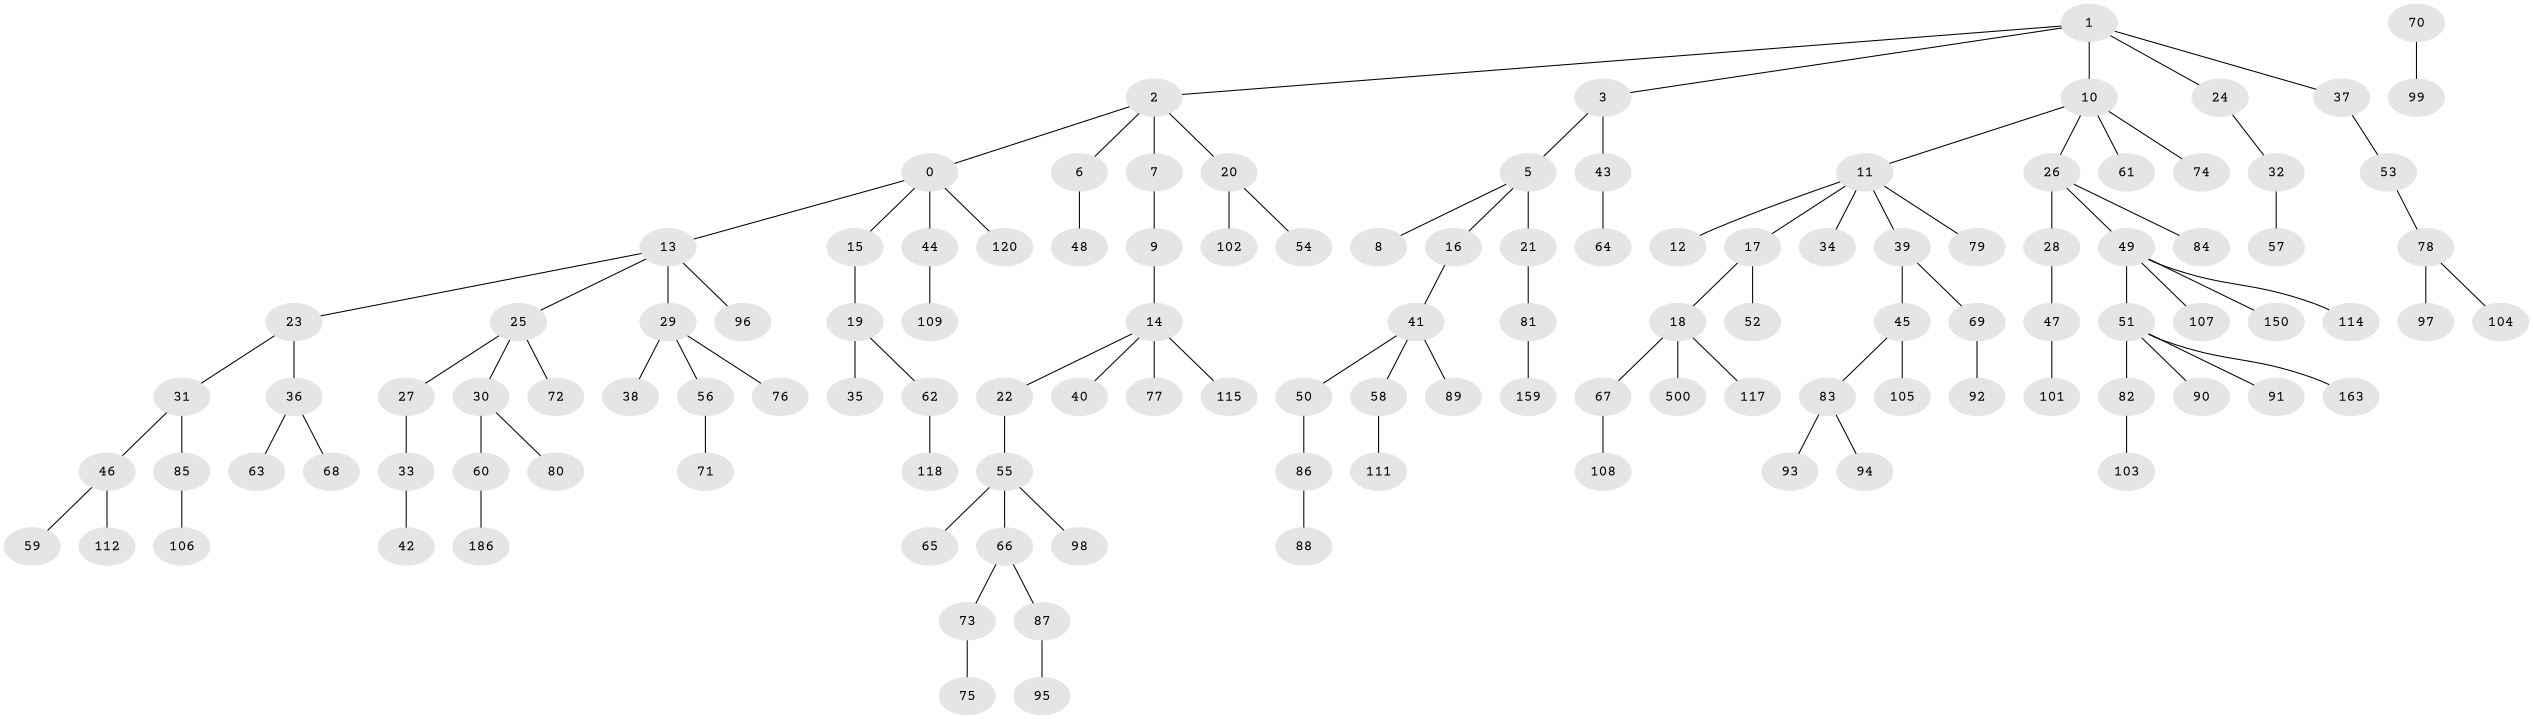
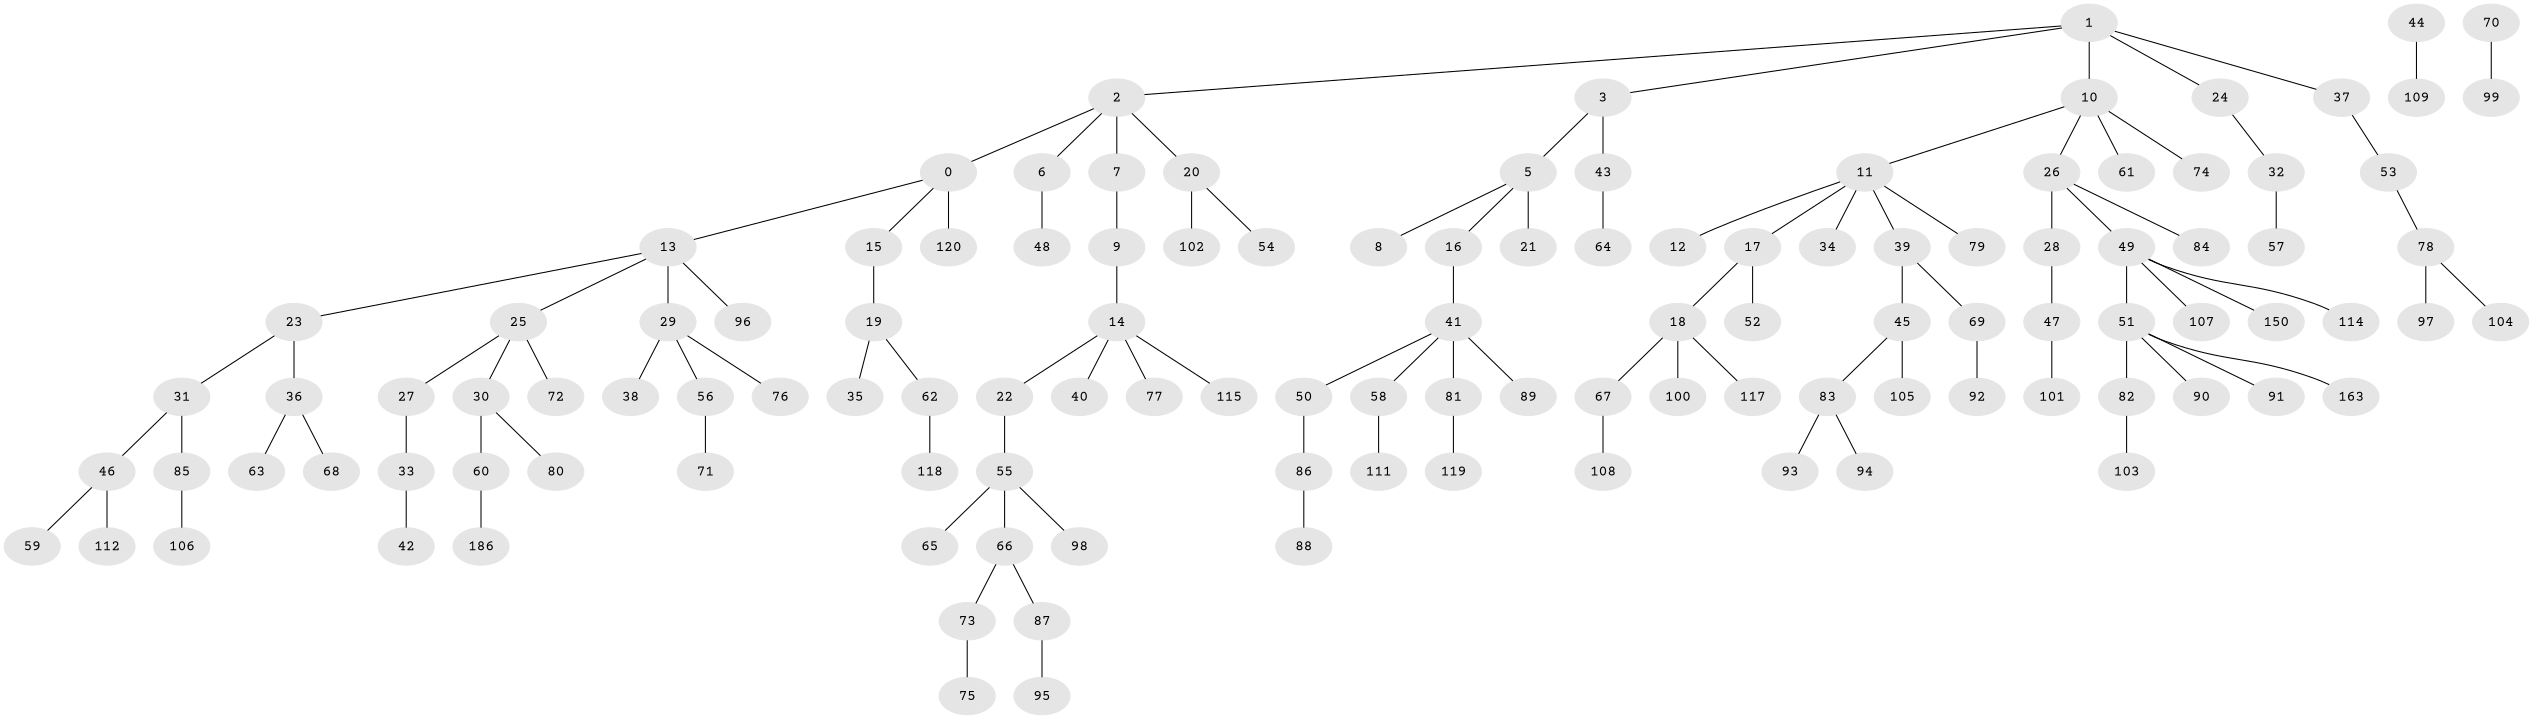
edge "0" -- "44": removed
edge "21" -- "81": now "41" -- "81"
node "159": label "159" -> "119"
node "500": label "500" -> "100"
